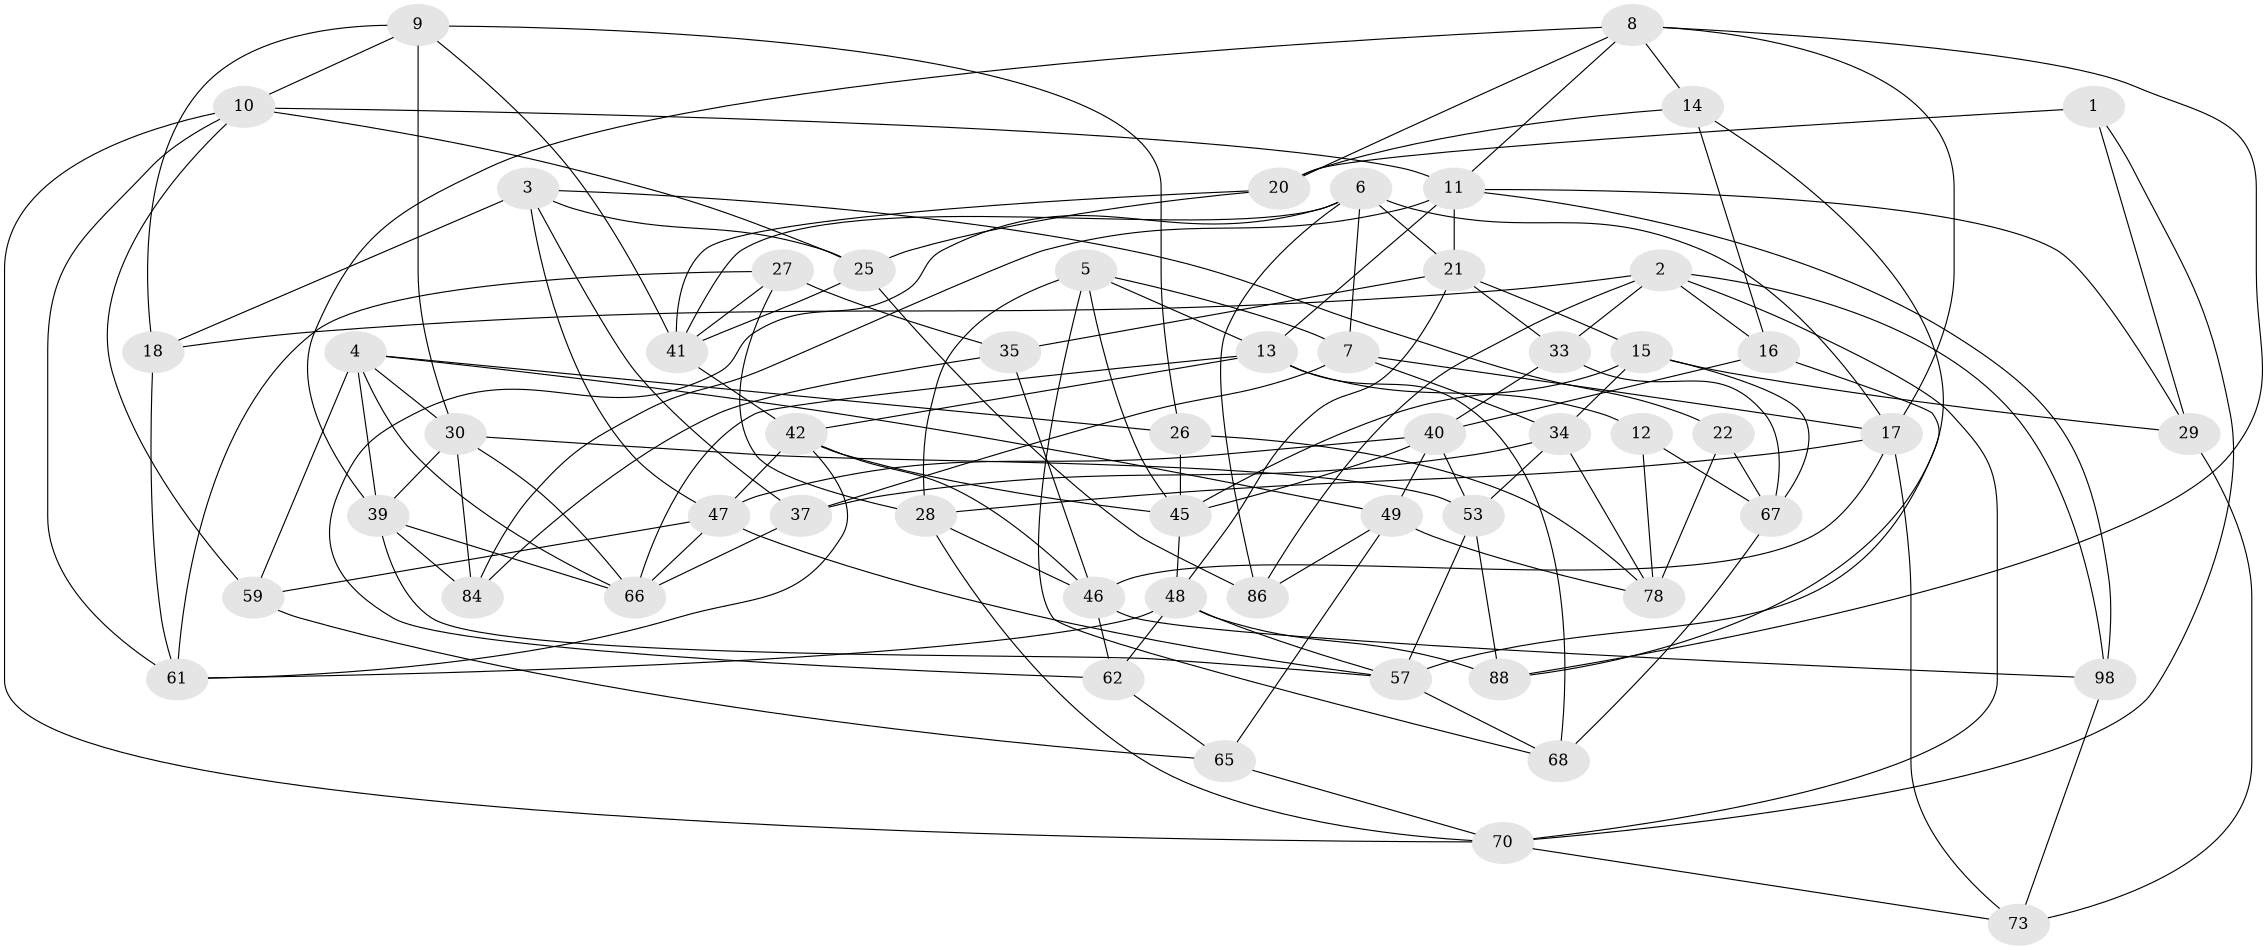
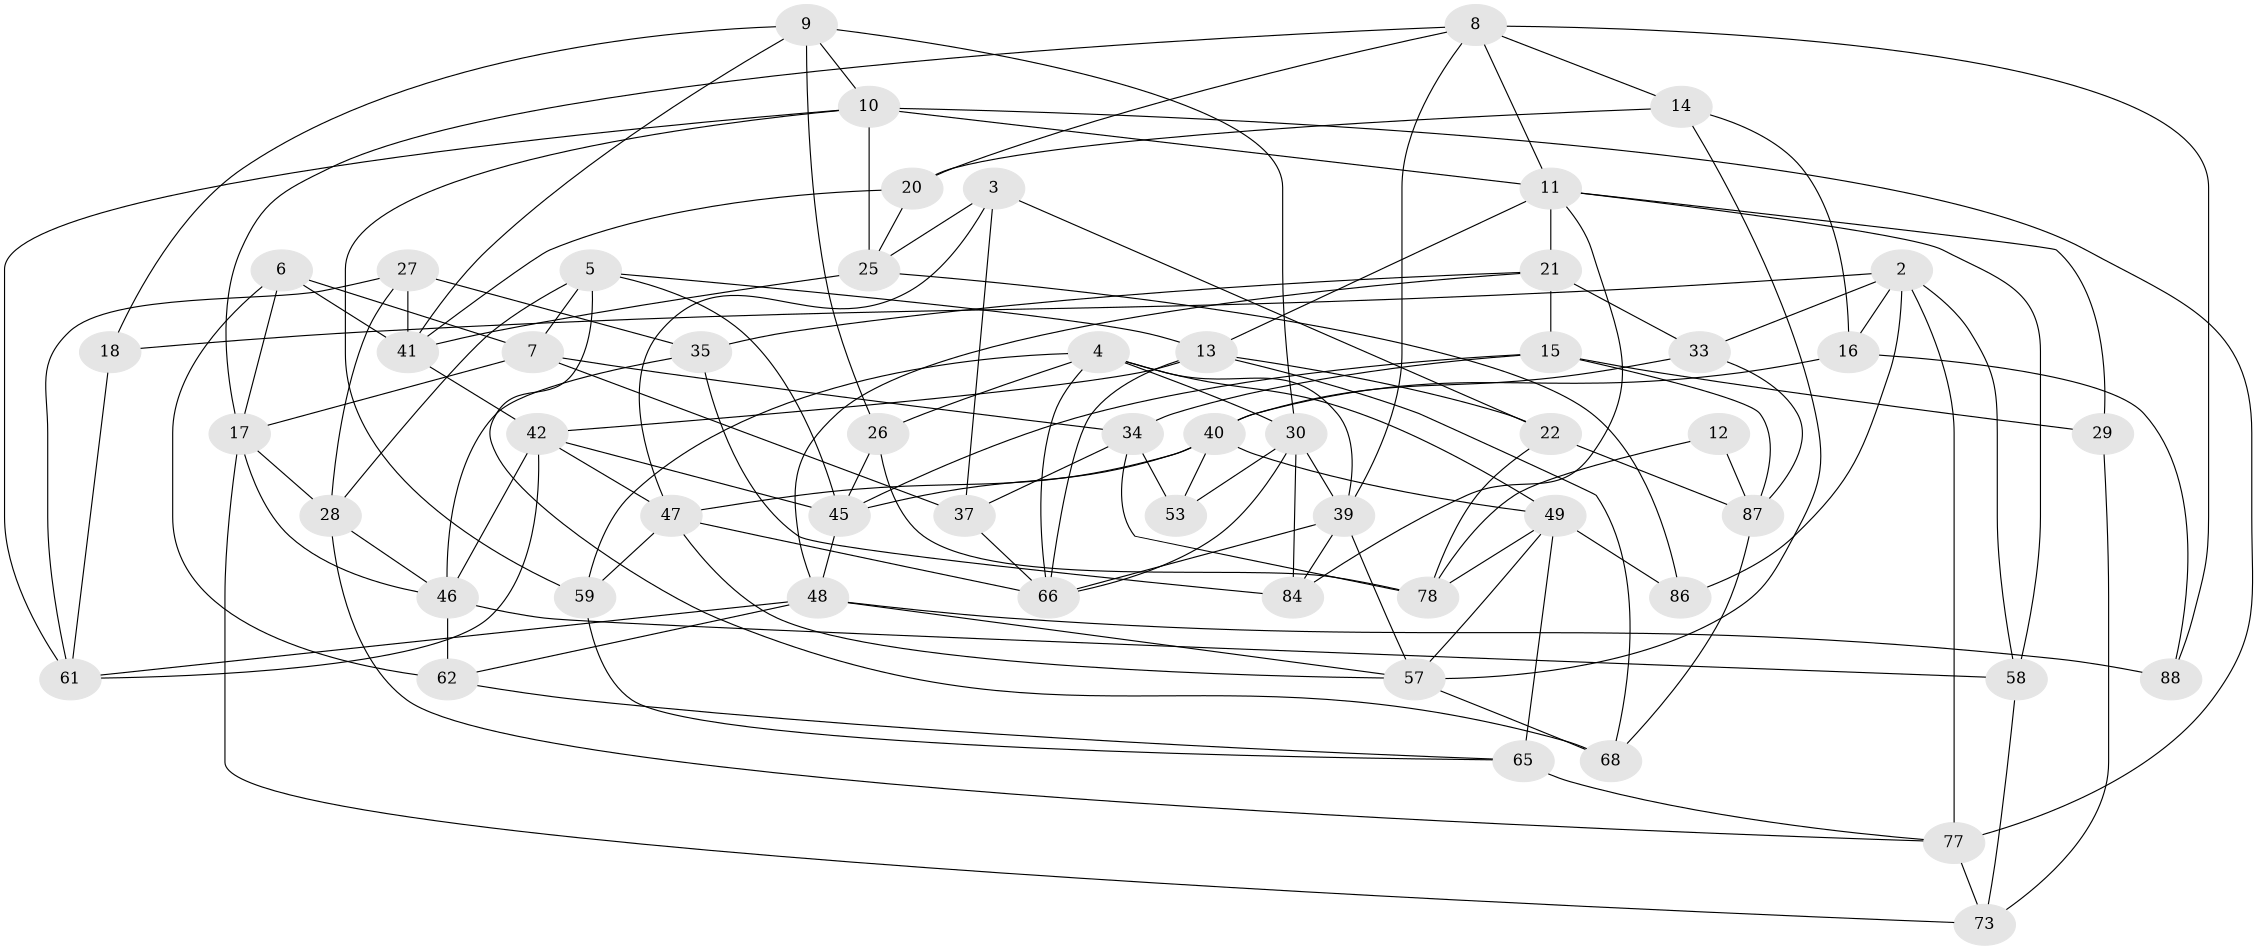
node "1": removed
edge "6" -- "21": removed
edge "3" -- "18": removed
edge "6" -- "86": removed
edge "13" -- "12": now "13" -- "22"
node "67": label "67" -> "87"
edge "53" -- "57": now "49" -- "57"
edge "53" -- "88": removed
node "98": label "98" -> "58"
node "70": label "70" -> "77"
